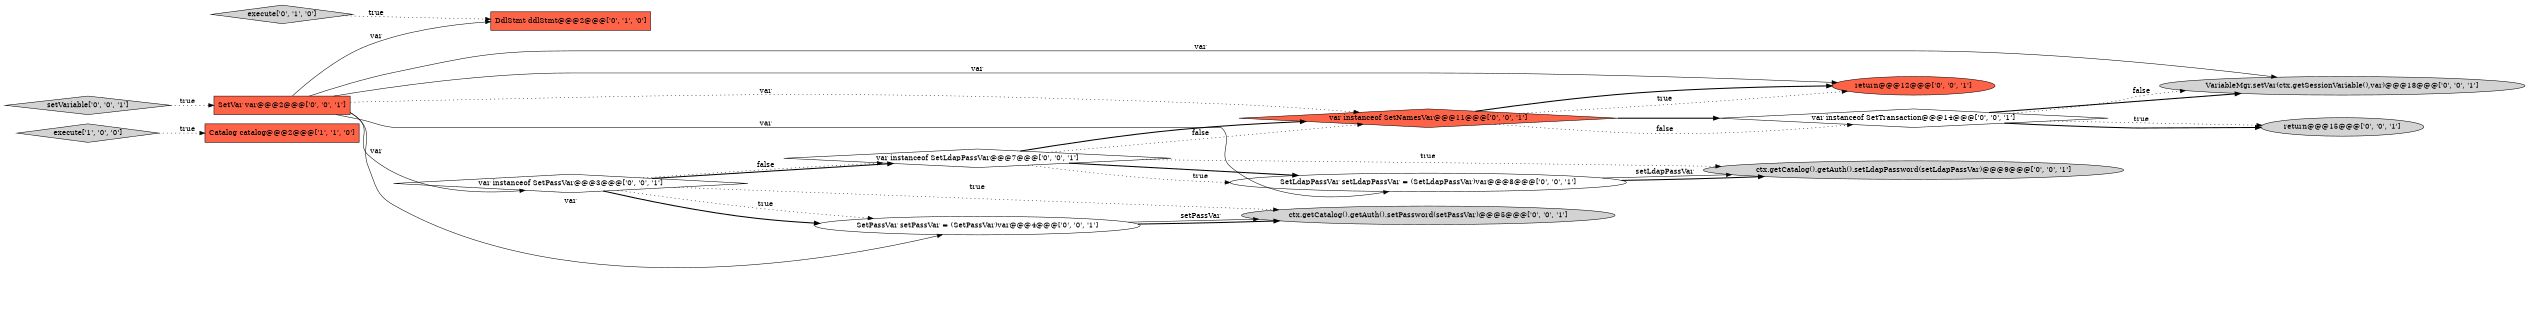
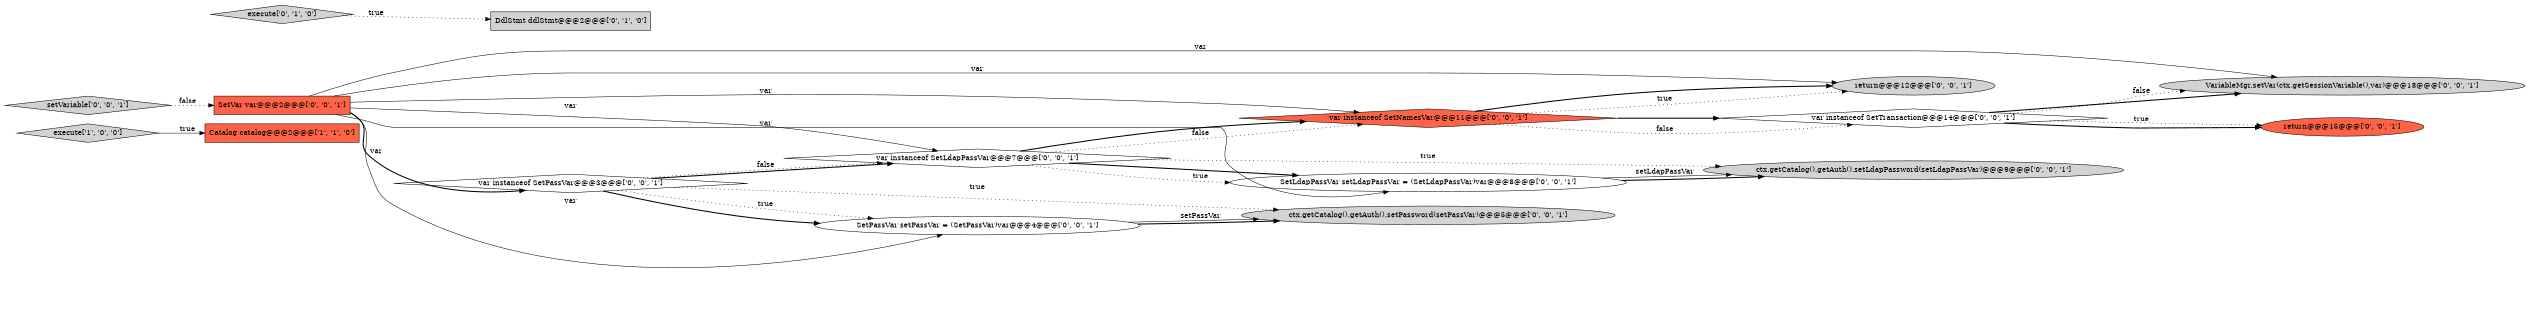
node "DdlStmt ddlStmt@@@2@@@['0', '1', '0']": fillcolor tomato -> lightgray
edge "SetVar var@@@2@@@['0', '0', '1']" -> "DdlStmt ddlStmt@@@2@@@['0', '1', '0']": now "SetVar var@@@2@@@['0', '0', '1']" -> "var instanceof SetLdapPassVar@@@7@@@['0', '0', '1']"
node "return@@@12@@@['0', '0', '1']": fillcolor tomato -> lightgray
edge "SetVar var@@@2@@@['0', '0', '1']" -> "var instanceof SetNamesVar@@@11@@@['0', '0', '1']": style dotted -> solid
edge "setVariable['0', '0', '1']" -> "SetVar var@@@2@@@['0', '0', '1']": label "true" -> "false"
node "return@@@15@@@['0', '0', '1']": fillcolor lightgray -> tomato
edge "execute['1', '0', '0']" -> "Catalog catalog@@@2@@@['1', '1', '0']": style dotted -> solid
edge "SetVar var@@@2@@@['0', '0', '1']" -> "var instanceof SetPassVar@@@3@@@['0', '0', '1']": style solid -> bold
